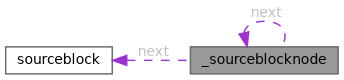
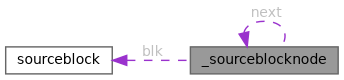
edge "_sourceblocknode" -> "sourceblock": label " next" -> " blk"
